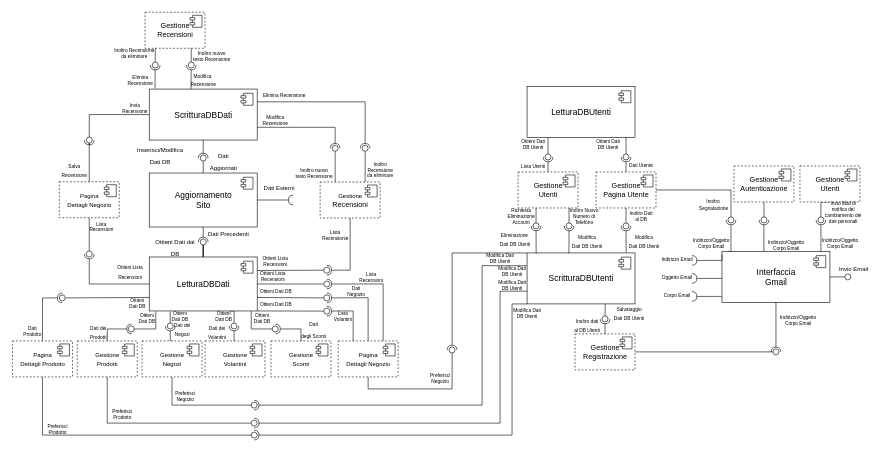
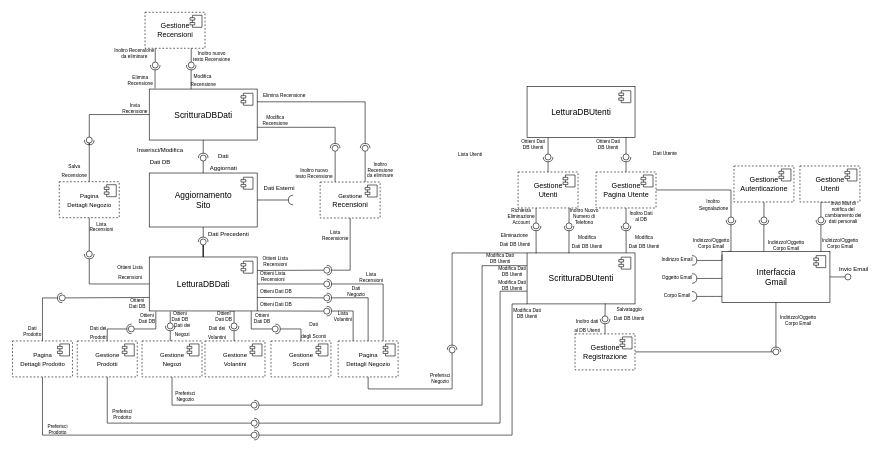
node "Lista Utenti": moved (533, 166) -> (470, 154)
node "Dati Utente": moved (641, 166) -> (665, 154)
node "Ottieni Dati dal DB": removed
